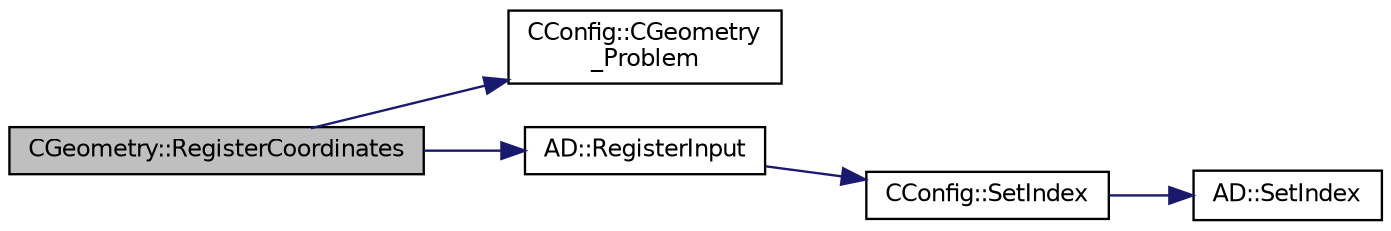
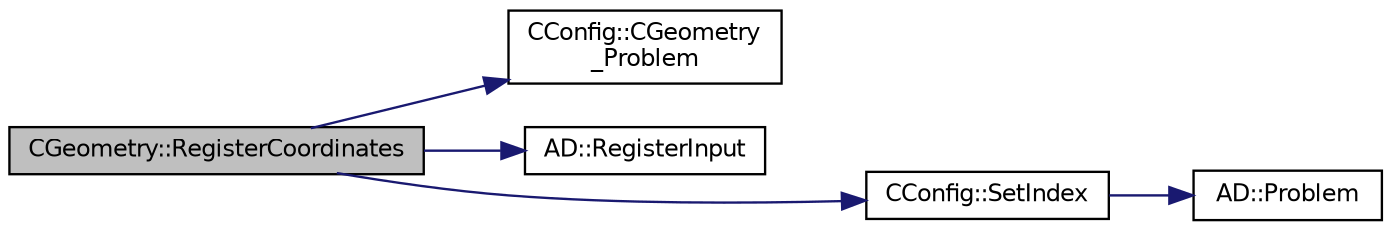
edge "AD::RegisterInput" -> "CConfig::SetIndex": now "CGeometry::RegisterCoordinates" -> "CConfig::SetIndex"
node "AD::SetIndex": label "AD::SetIndex" -> "AD::Problem"
